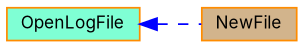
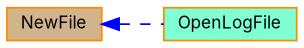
edge "NewFile" -> "OpenLogFile": reversed
